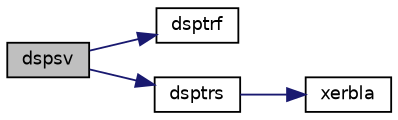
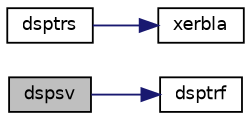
edge "dspsv" -> "dsptrs": removed
